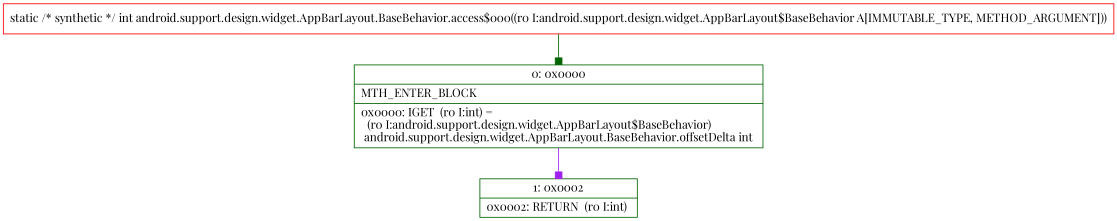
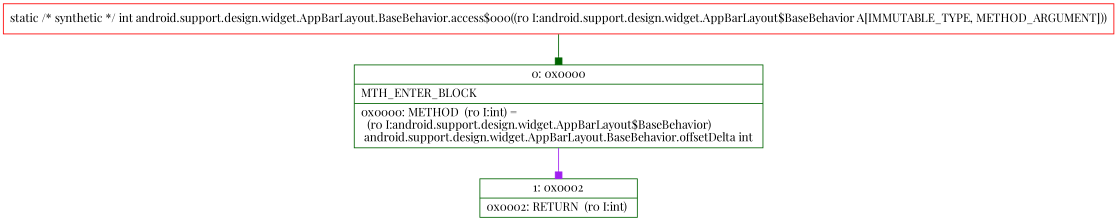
node "0: 0x0000": text "0x0000: IGET  (r0 I:int) =" -> "0x0000: METHOD  (r0 I:int) ="
